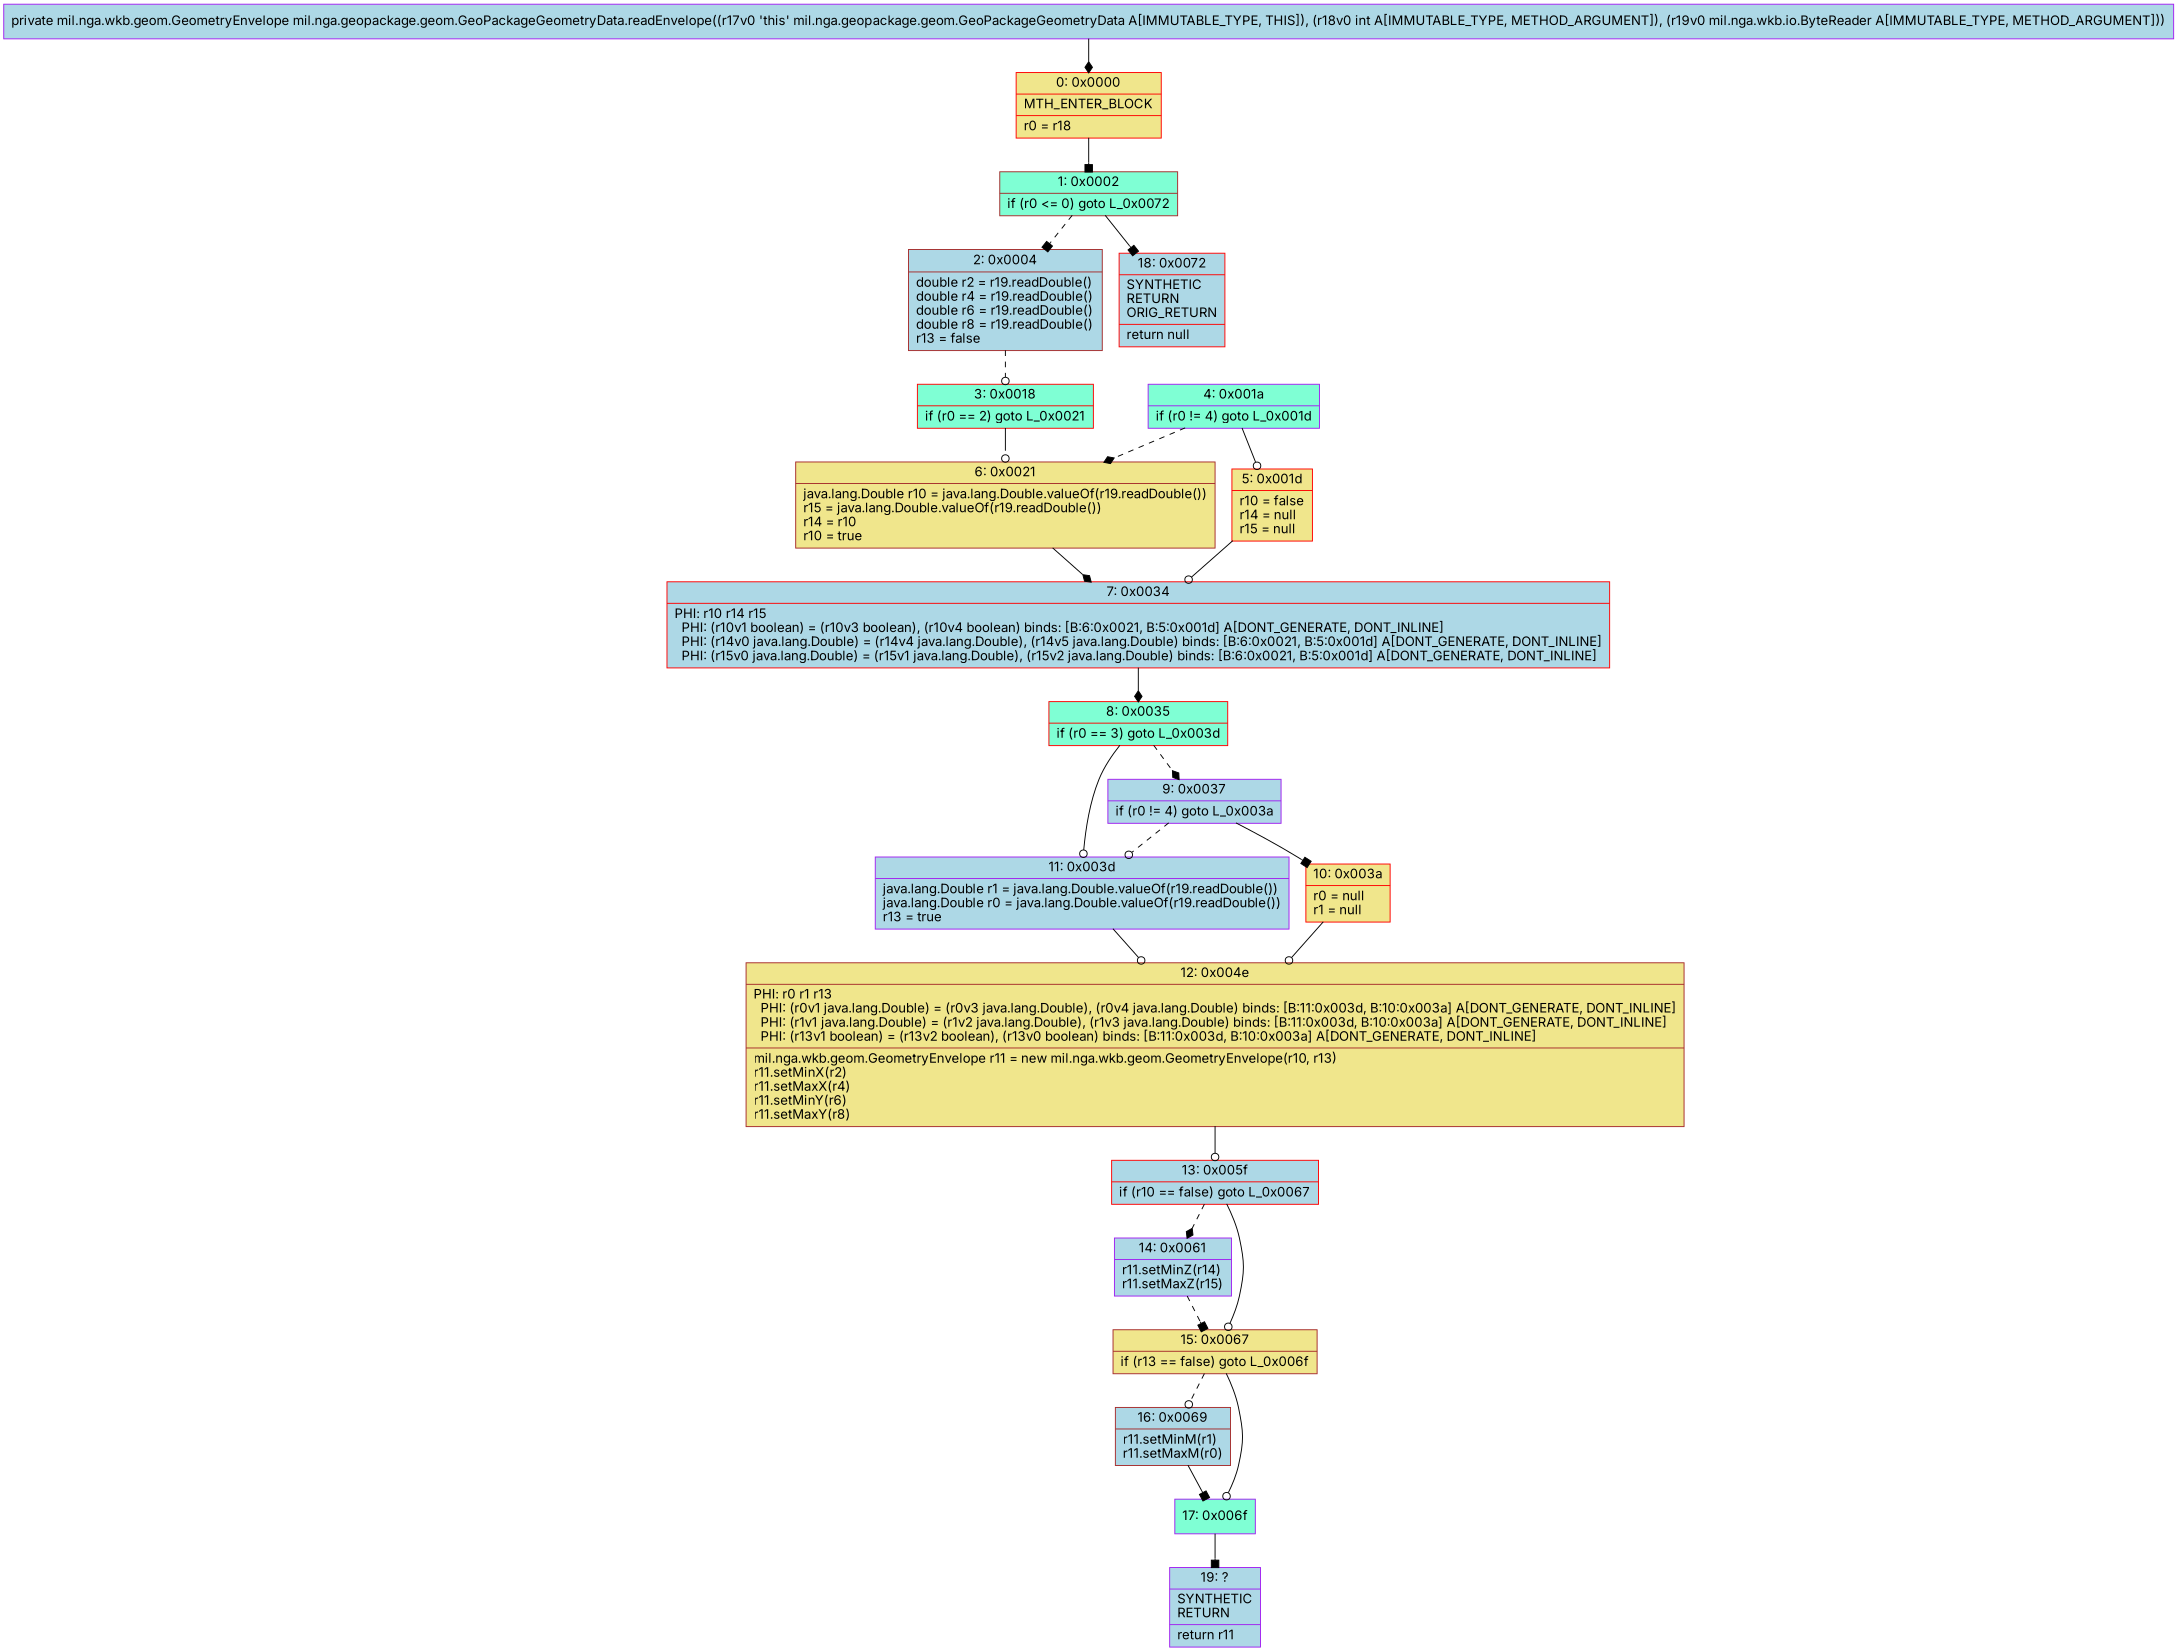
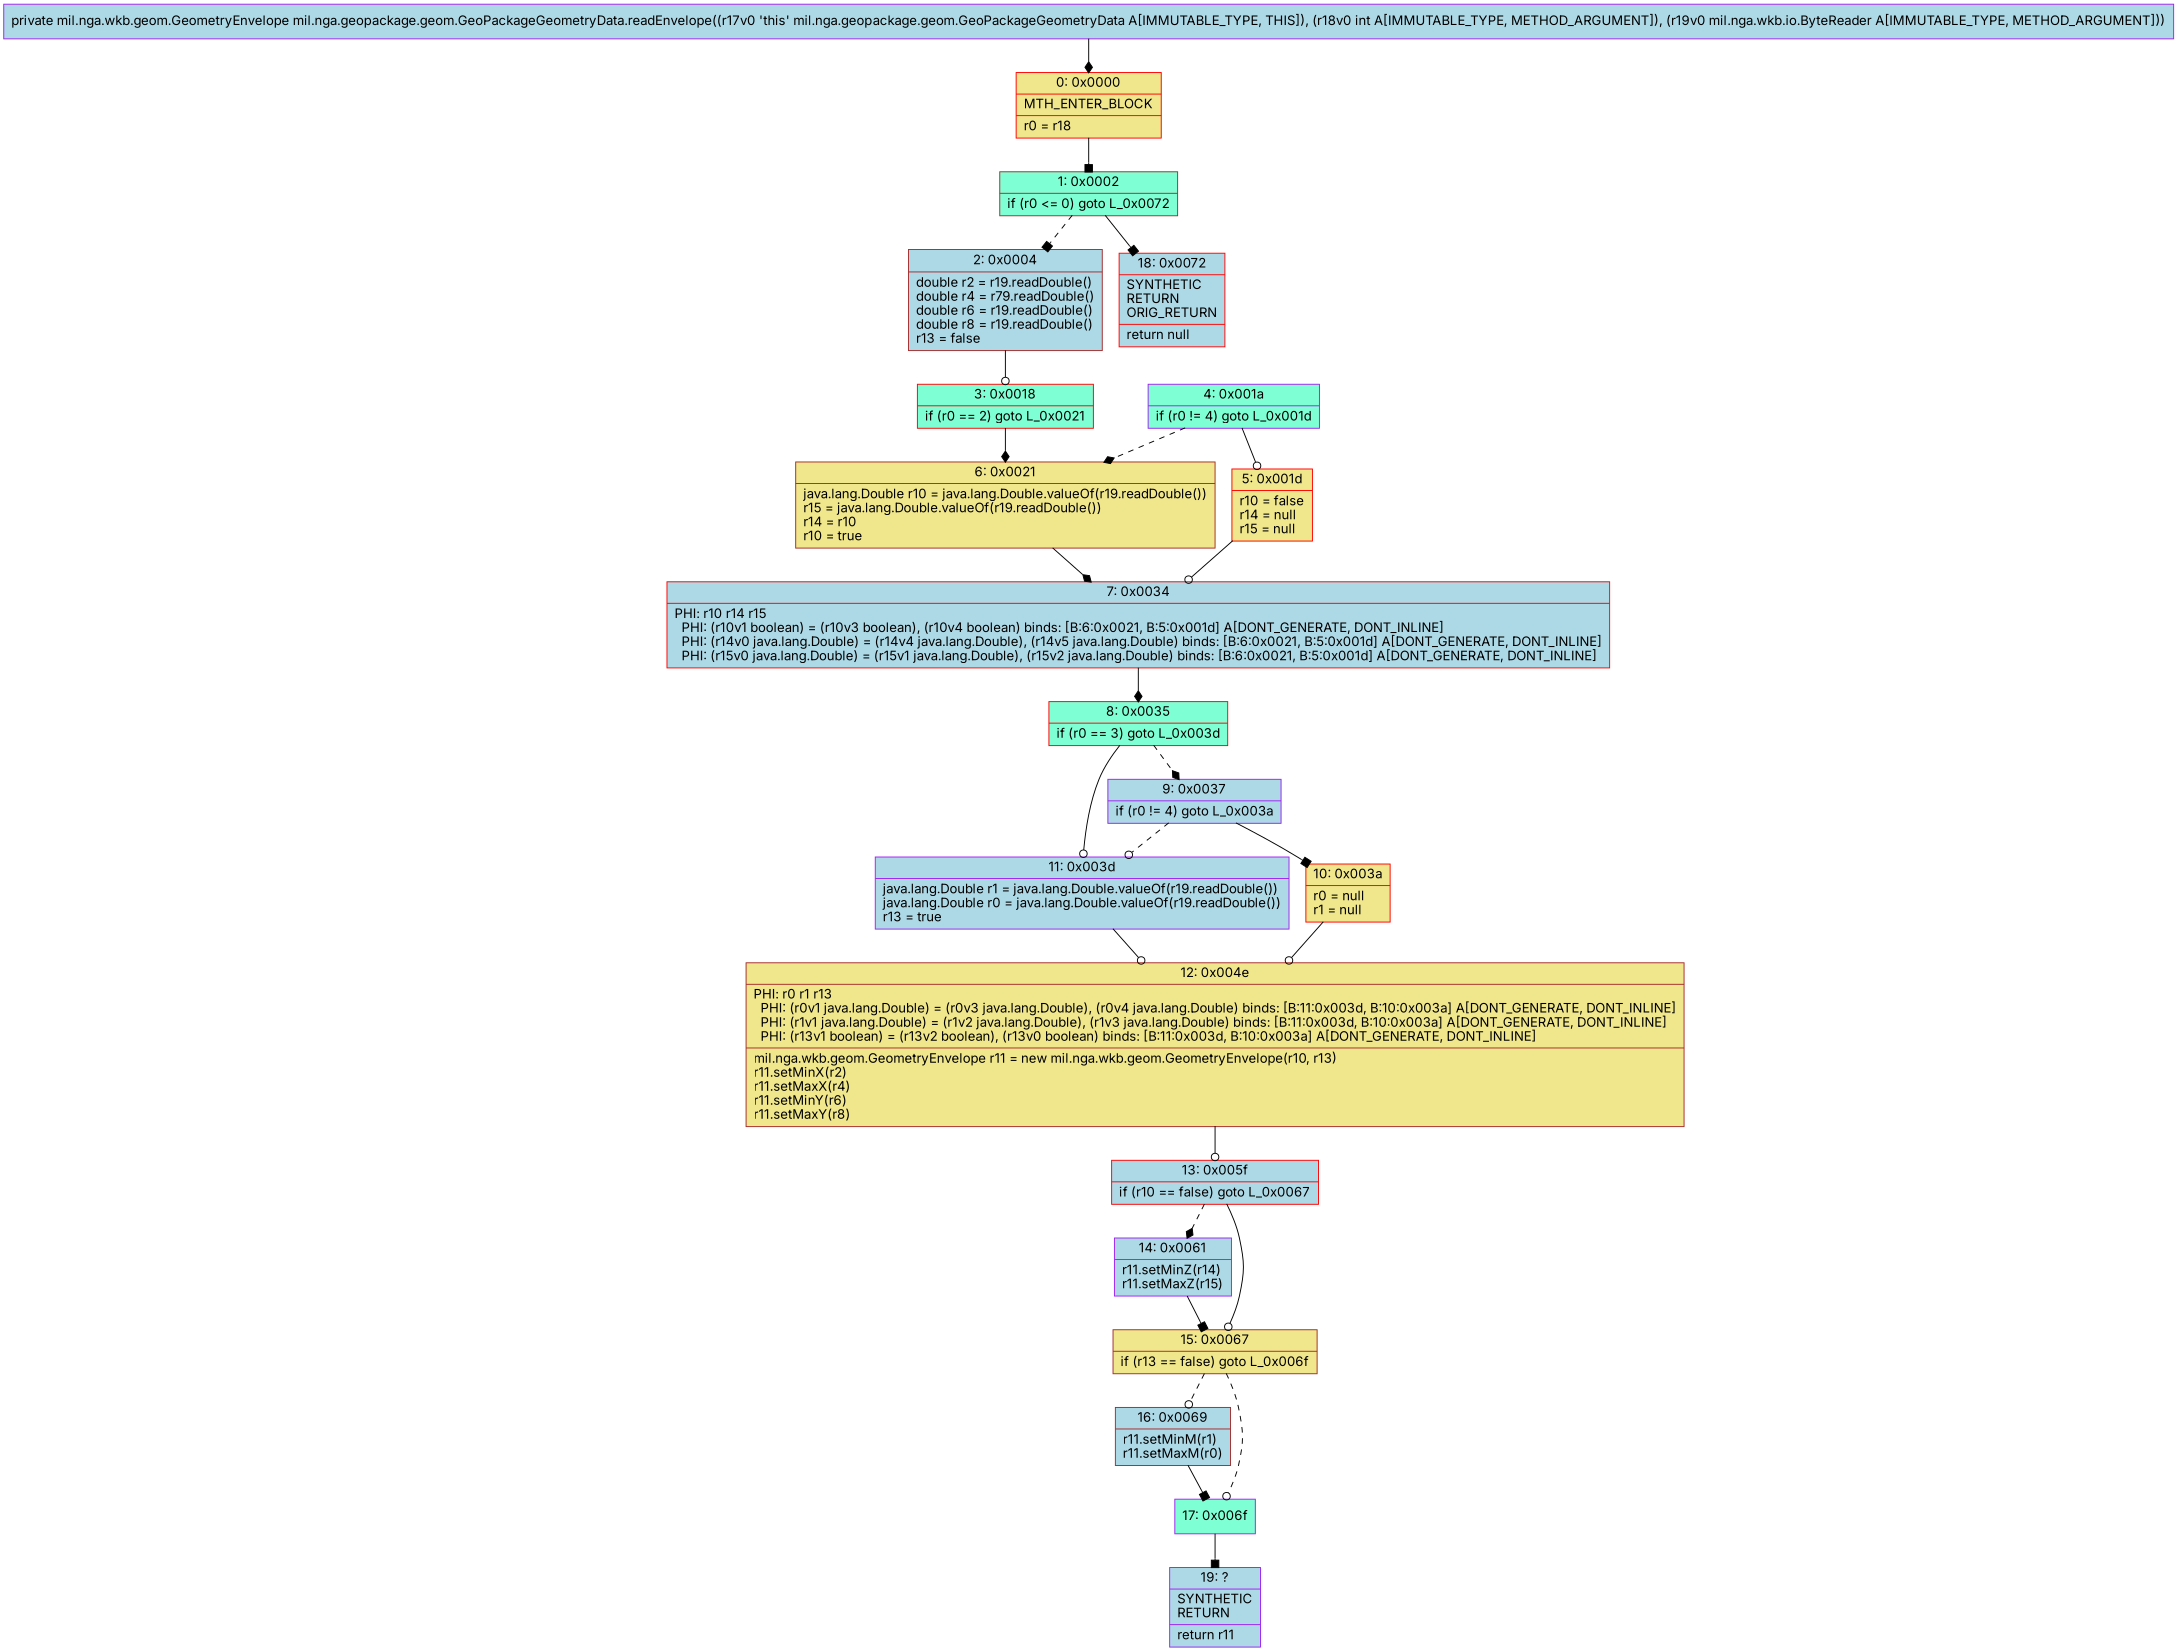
node "2: 0x0004": text "double r4 = r19.readDouble()" -> "double r4 = r79.readDouble()"
edge "2: 0x0004" -> "3: 0x0018": style dashed -> solid
edge "3: 0x0018" -> "6: 0x0021": arrowhead odot -> diamond
edge "14: 0x0061" -> "15: 0x0067": style dashed -> solid
edge "15: 0x0067" -> "17: 0x006f": style solid -> dashed
